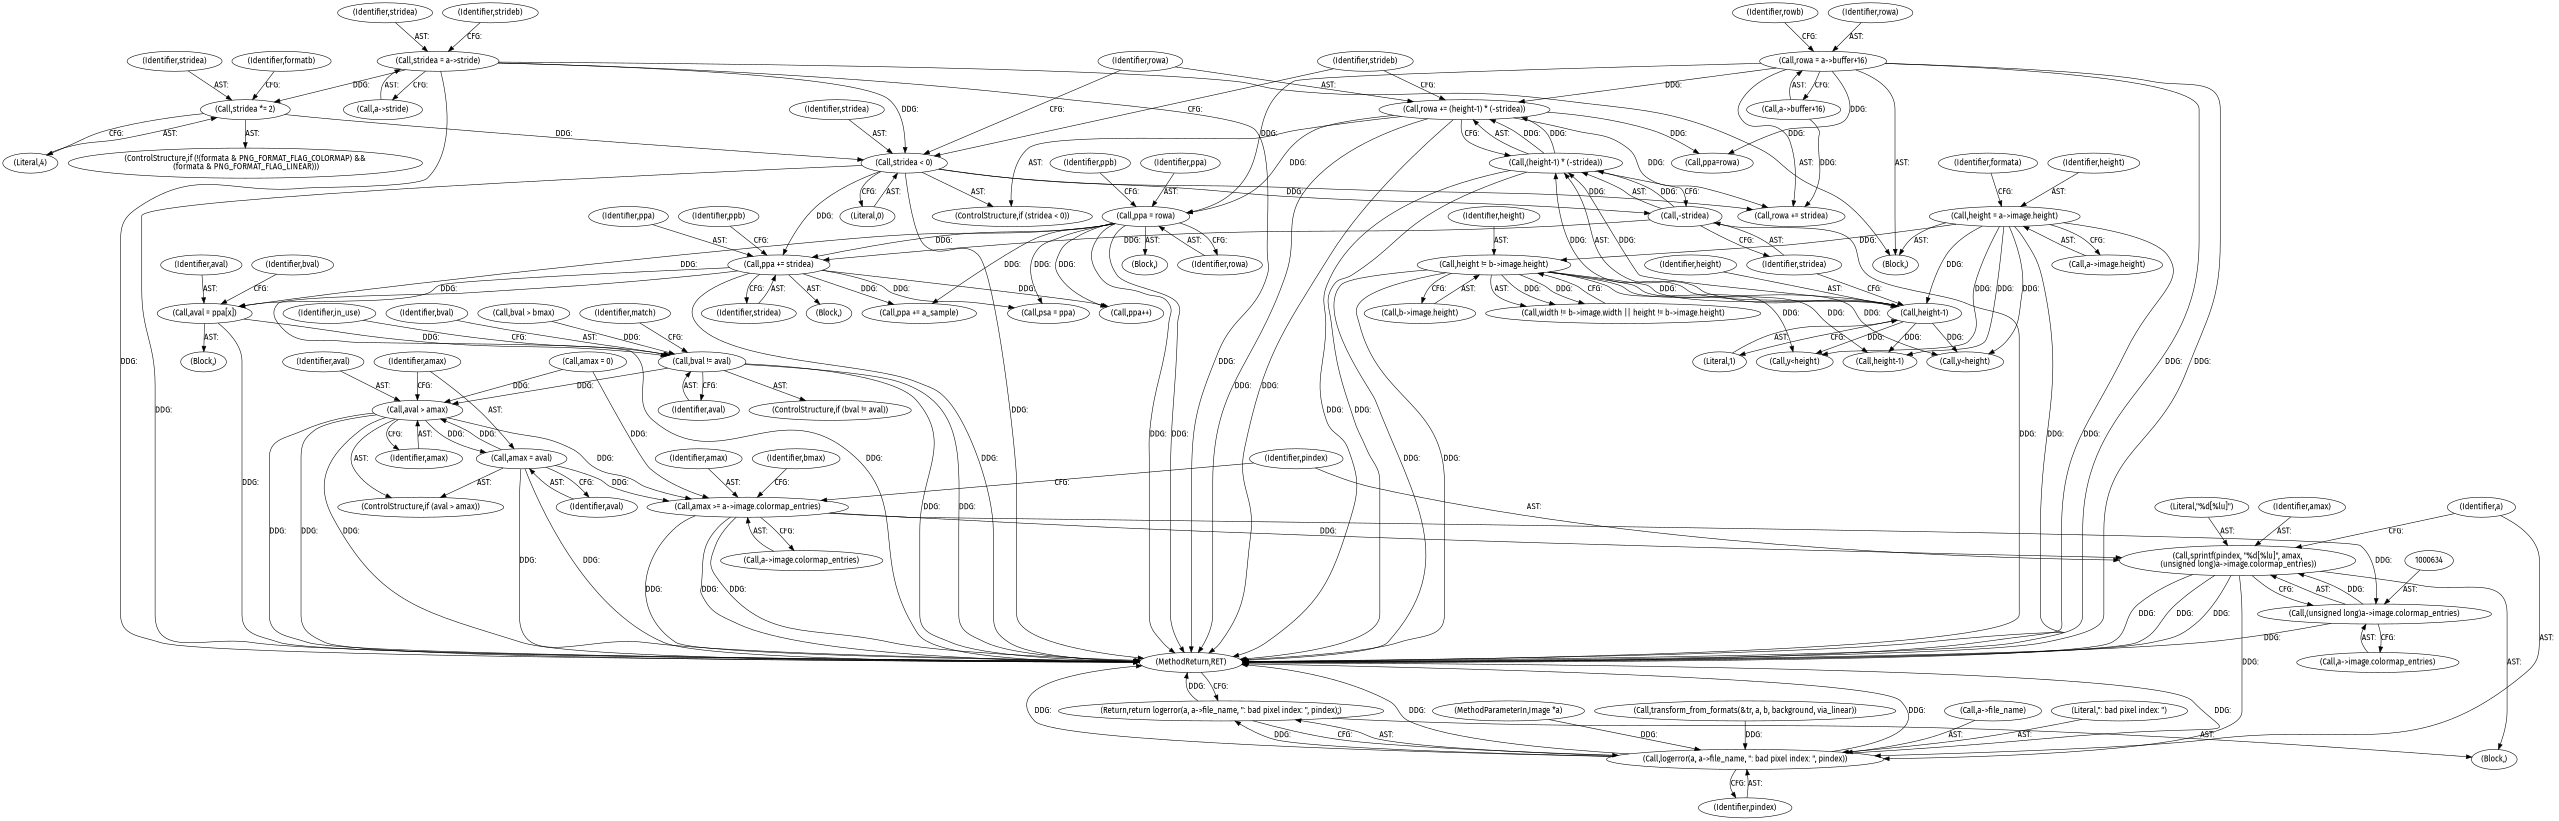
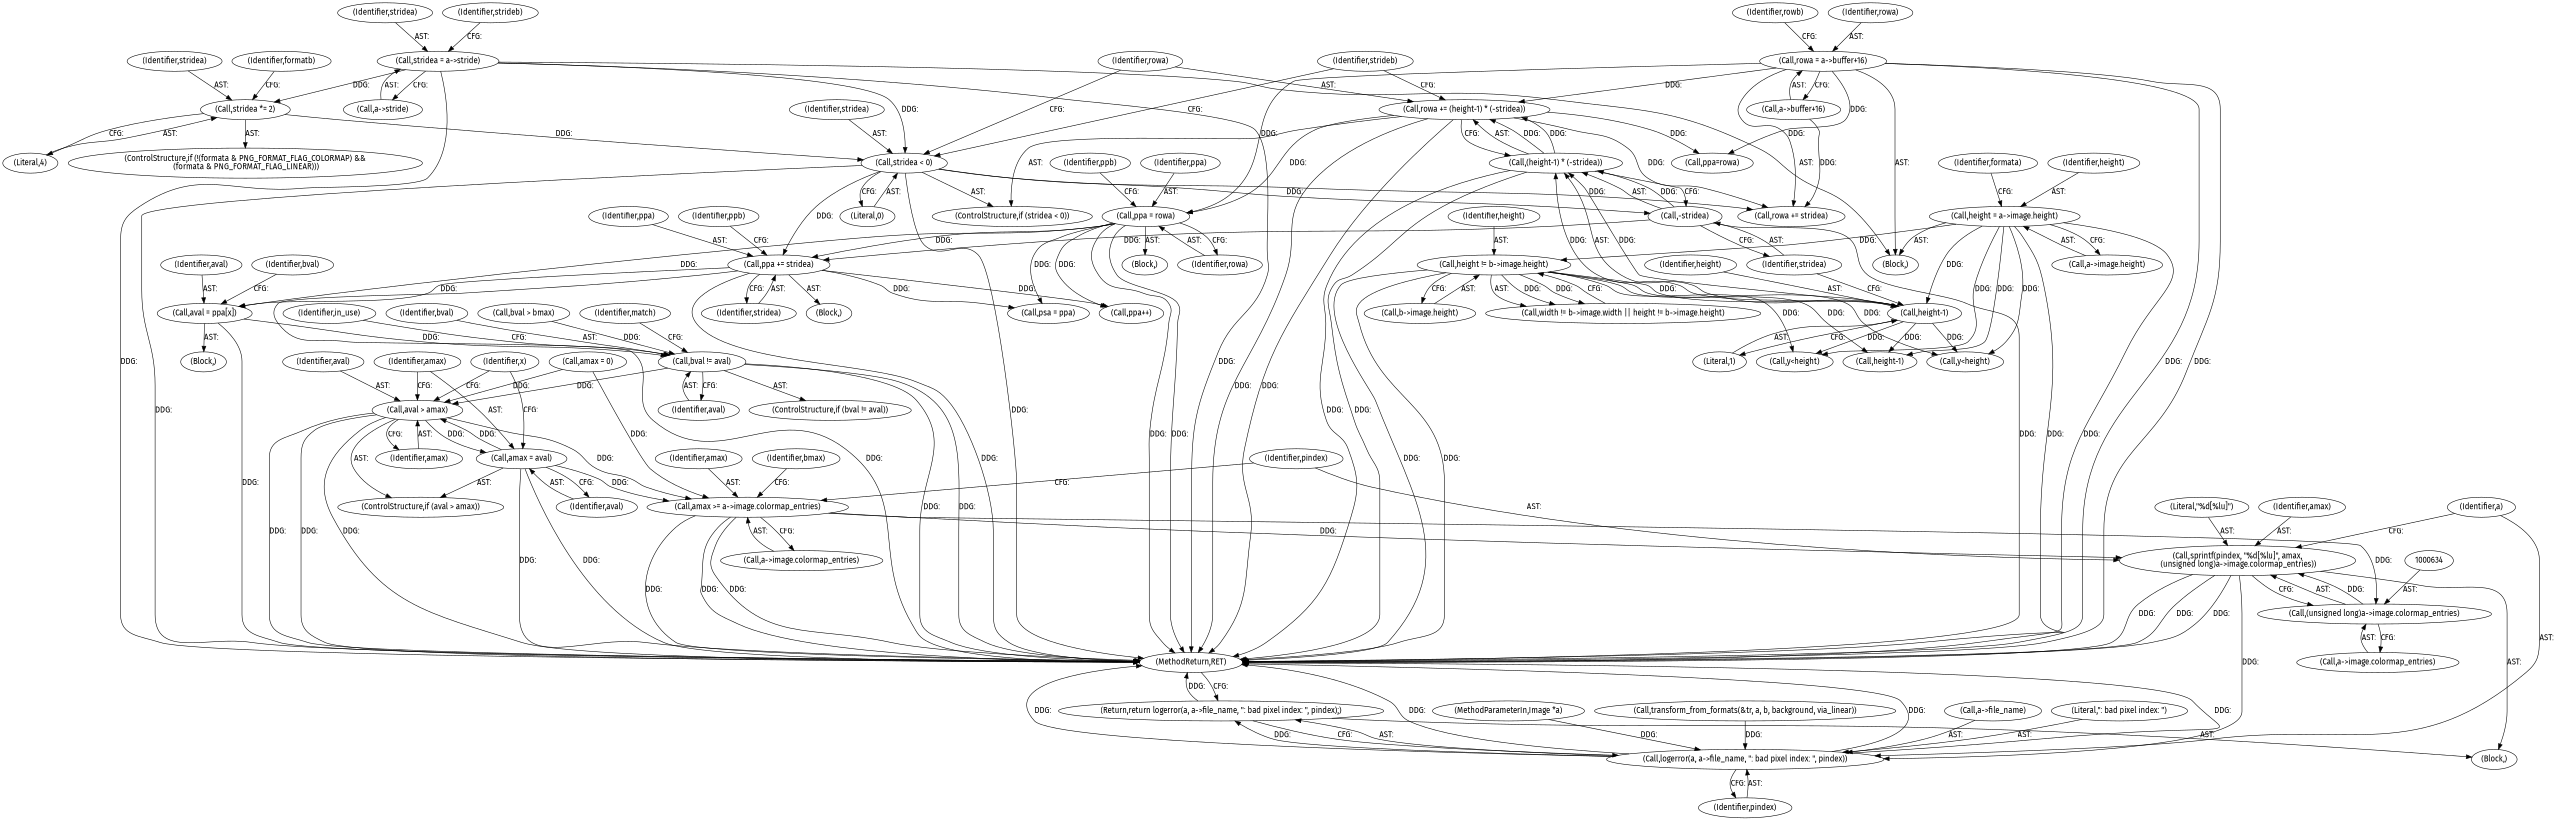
node "(Call,ppa += a_sample)": removed
node "(Identifier,x)": added
edge "(Call,(unsigned long)a->image.colormap_entries)" -> "(MethodReturn,RET)": removed, label "DDG:"
